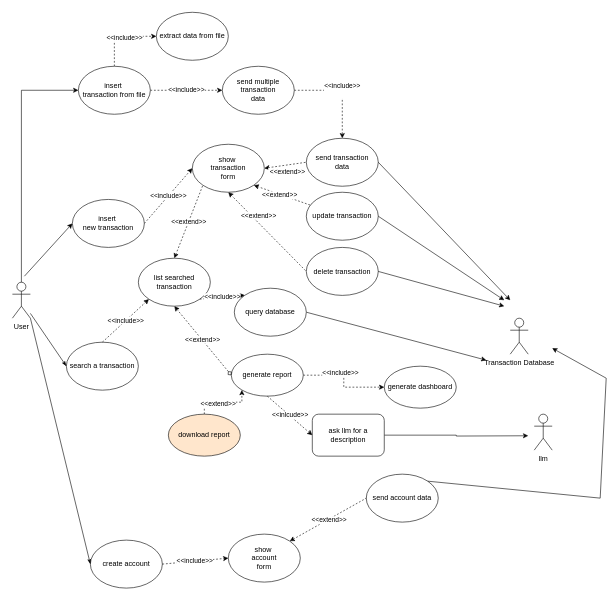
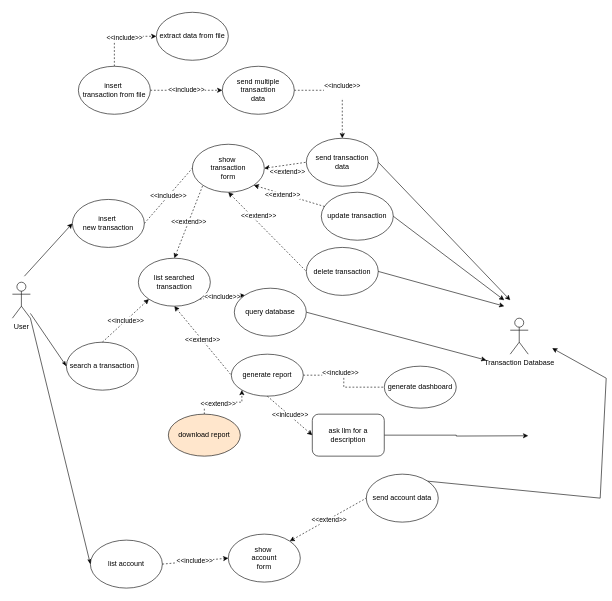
edge "insert new transaction" -> "show transaction form": arrowhead classic -> none
edge "User" -> "insert transaction from file": removed
node "update transaction": moved (342, 216) -> (357, 216)
edge "list searched transaction" -- "generate report": arrowhead diamond -> none
edge "generate report" -> "generate dashboard": arrowhead classic -> none
node "llm": removed
node "create account": label "create account" -> "list account"
